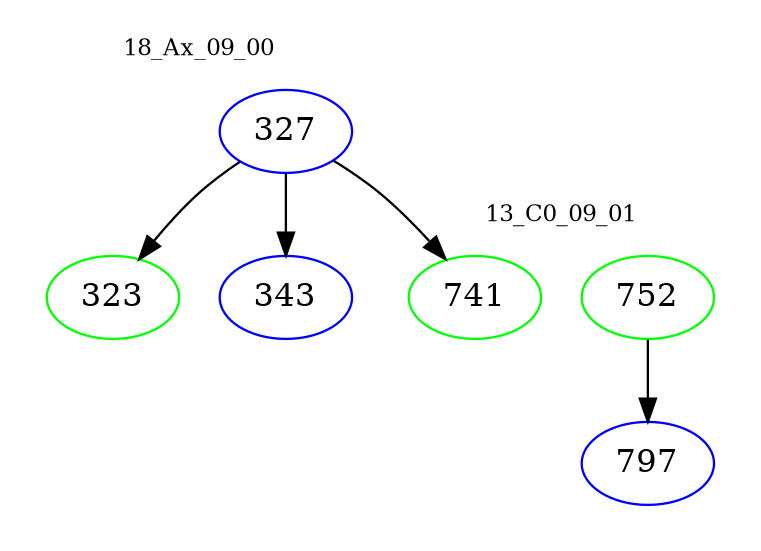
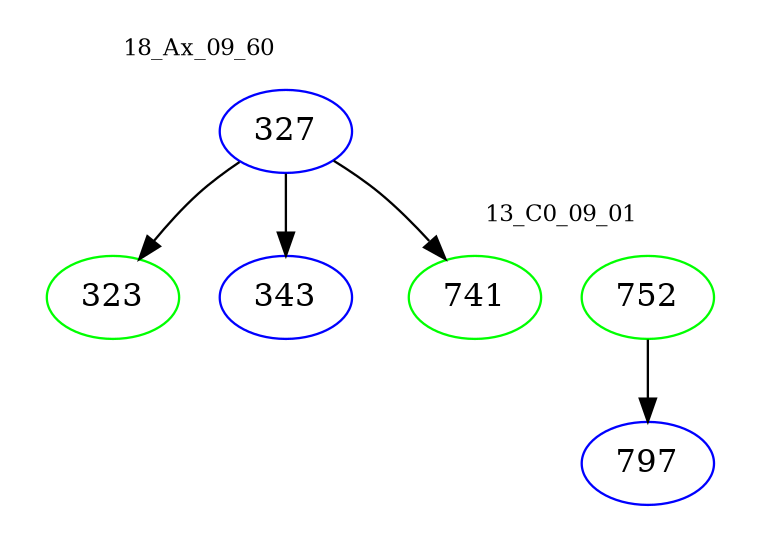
cluster "18_Ax_09_00": label "18_Ax_09_00" -> "18_Ax_09_60"
